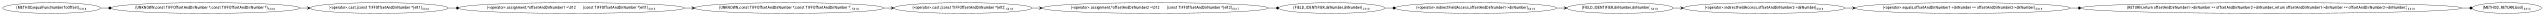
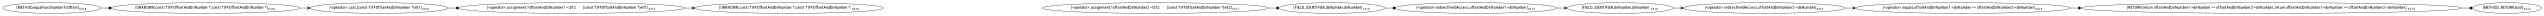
node "(<operator>.cast,(const TIFFOffsetAndDirNumber *)elt2)": removed
